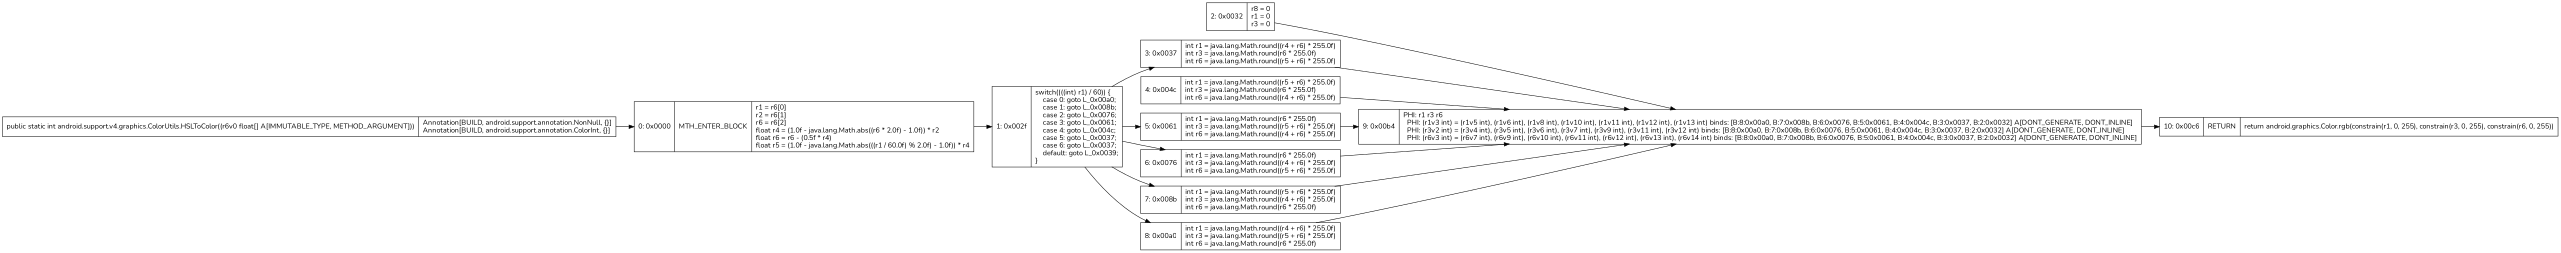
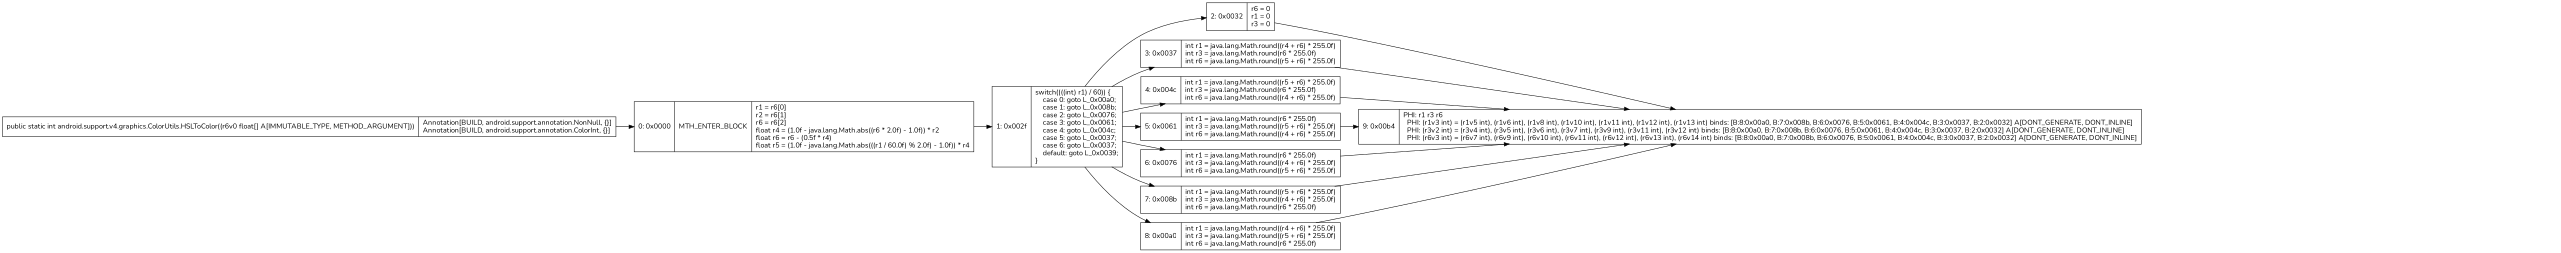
node "2: 0x0032": text "r8 = 0" -> "r6 = 0"
edge "1: 0x002f" -> "2: 0x0032": added
edge "1: 0x002f" -> "4: 0x004c": added
node "10: 0x00c6": removed
